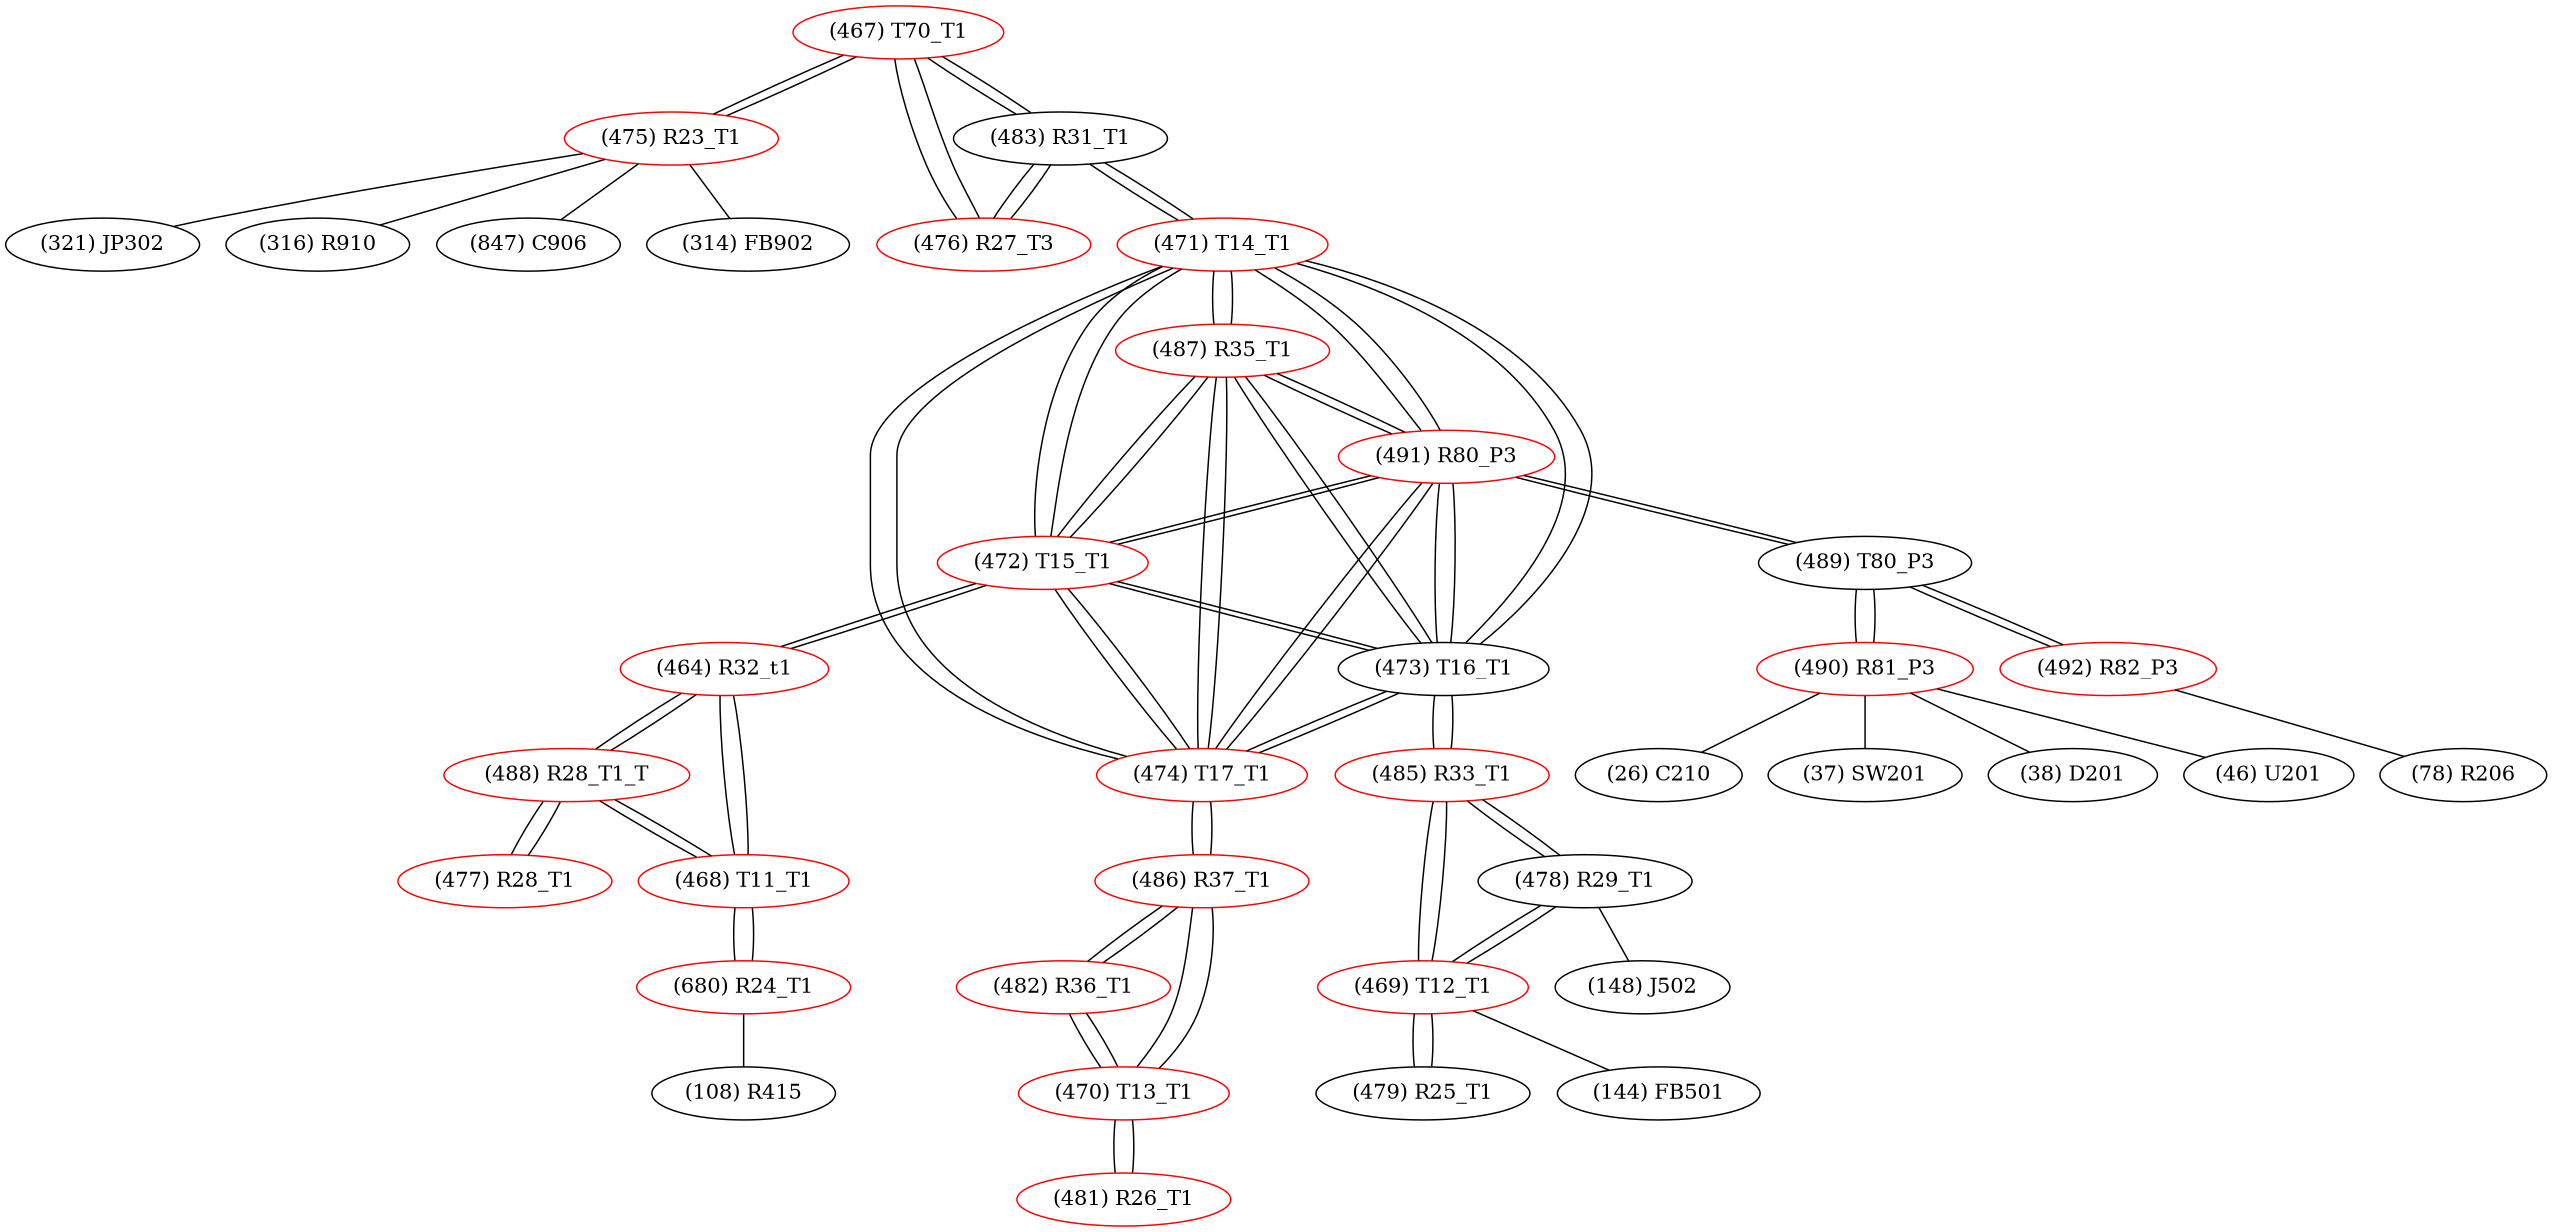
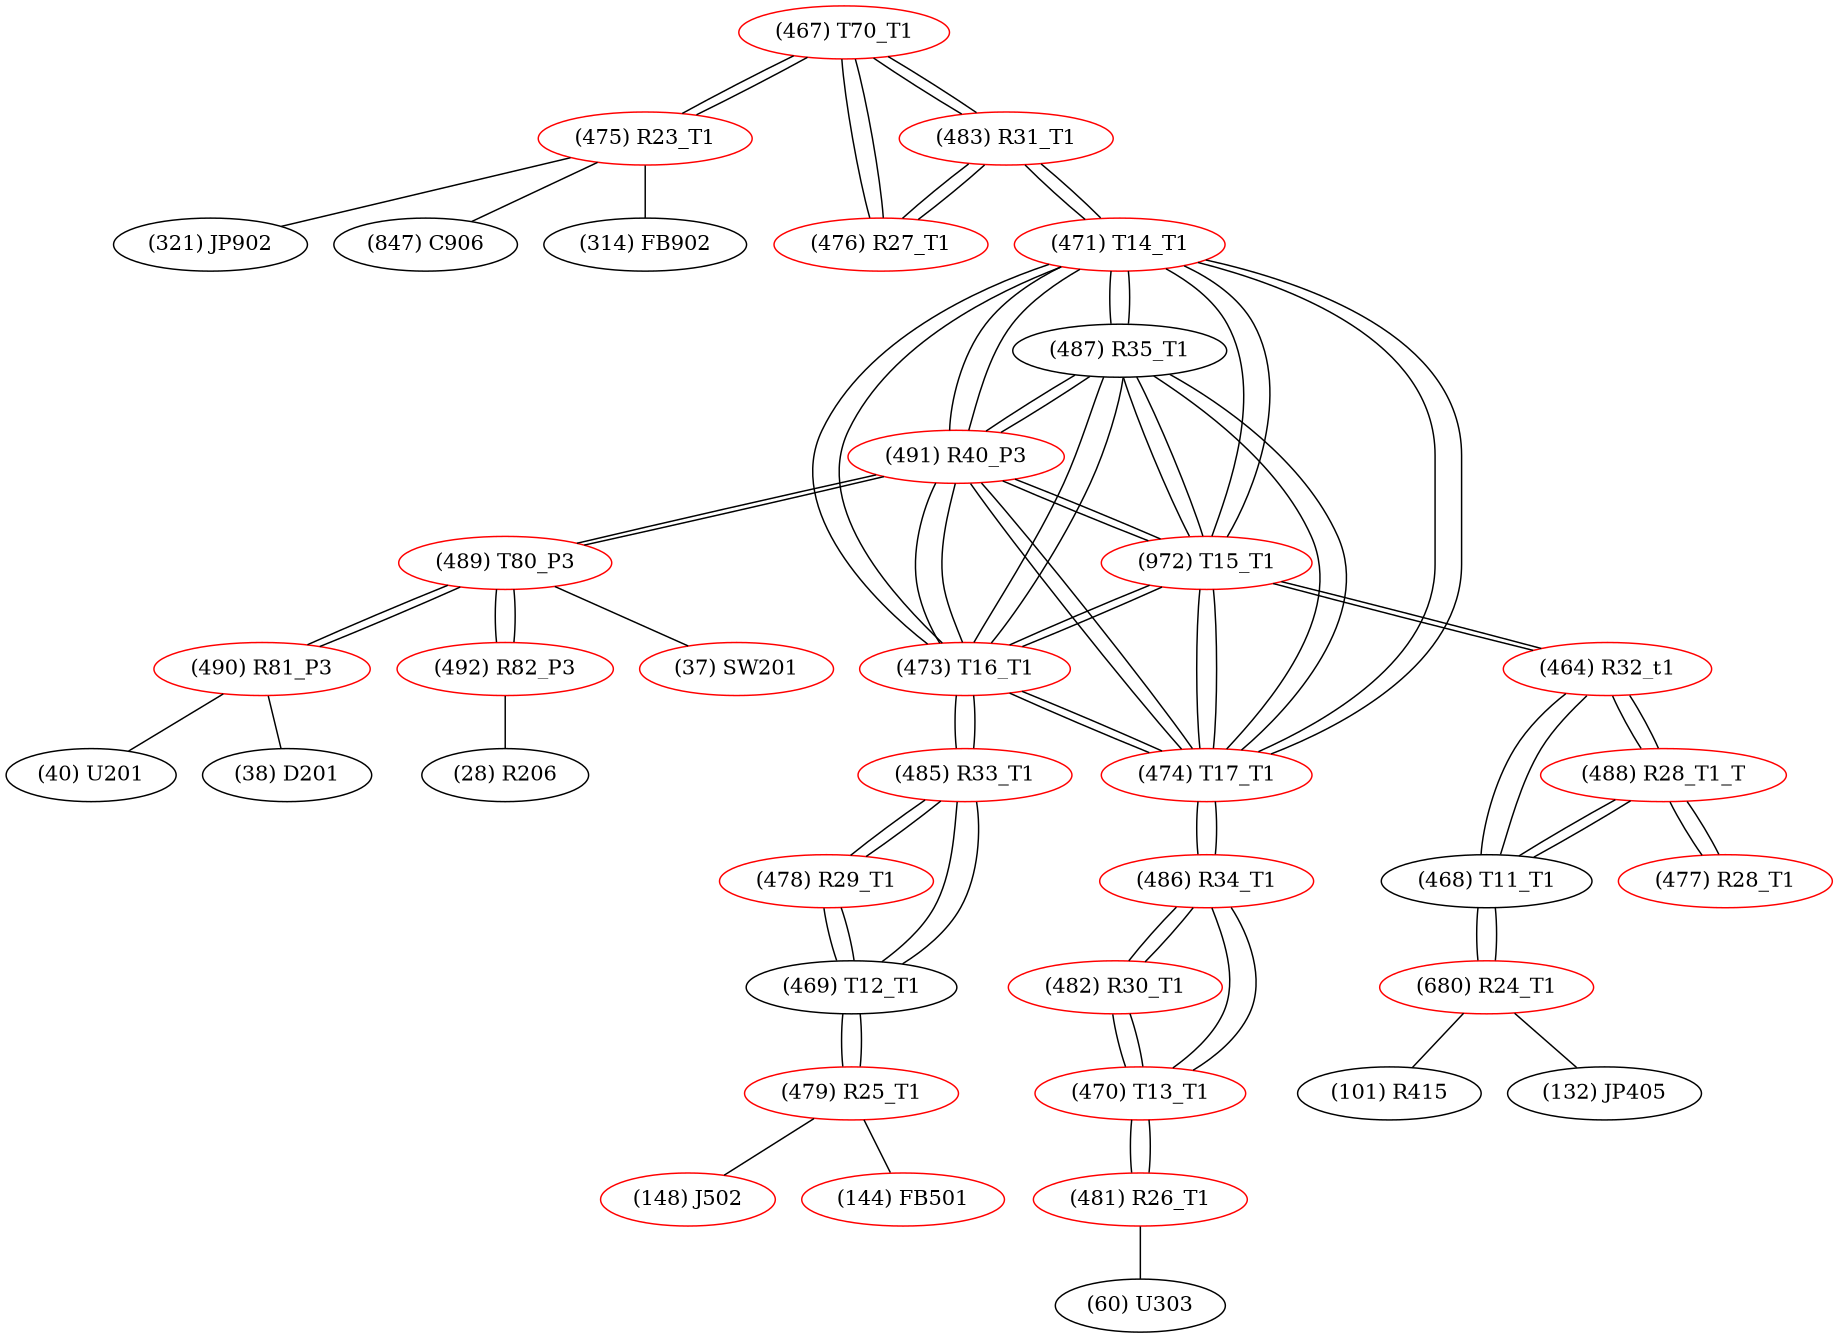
node "(483) R31_T1": color black -> red
node "(321) JP302": label "(321) JP302" -> "(321) JP902"
node "(316) R910": removed
node "(476) R27_T3": label "(476) R27_T3" -> "(476) R27_T1"
node "(487) R35_T1": color red -> black
node "(491) R80_P3": label "(491) R80_P3" -> "(491) R40_P3"
node "(472) T15_T1": label "(472) T15_T1" -> "(972) T15_T1"
node "(489) T80_P3": color black -> red
node "(473) T16_T1": color black -> red
edge "(490) R81_P3" -- "(37) SW201": now "(489) T80_P3" -- "(37) SW201"
node "(26) C210": removed
node "(37) SW201": color black -> red
node "(46) U201": label "(46) U201" -> "(40) U201"
node "(78) R206": label "(78) R206" -> "(28) R206"
node "(468) T11_T1": color red -> black
node "(486) R37_T1": label "(486) R37_T1" -> "(486) R34_T1"
node "(478) R29_T1": color black -> red
edge "(478) R29_T1" -- "(148) J502": now "(479) R25_T1" -- "(148) J502"
node "(482) R36_T1": label "(482) R36_T1" -> "(482) R30_T1"
node "(469) T12_T1": color red -> black
node "(148) J502": color black -> red
edge "(469) T12_T1" -- "(144) FB501": now "(479) R25_T1" -- "(144) FB501"
node "(108) R415": label "(108) R415" -> "(101) R415"
node "(479) R25_T1": color black -> red
node "(132) JP405": added
node "(144) FB501": color black -> red
node "(60) U303": added
